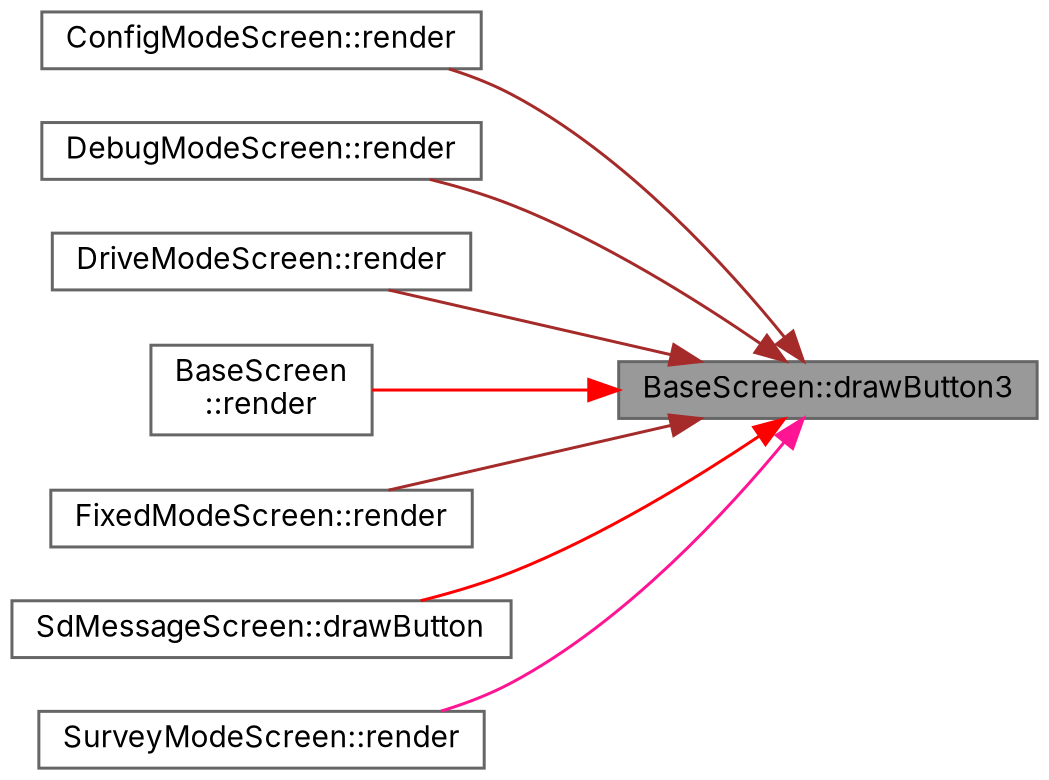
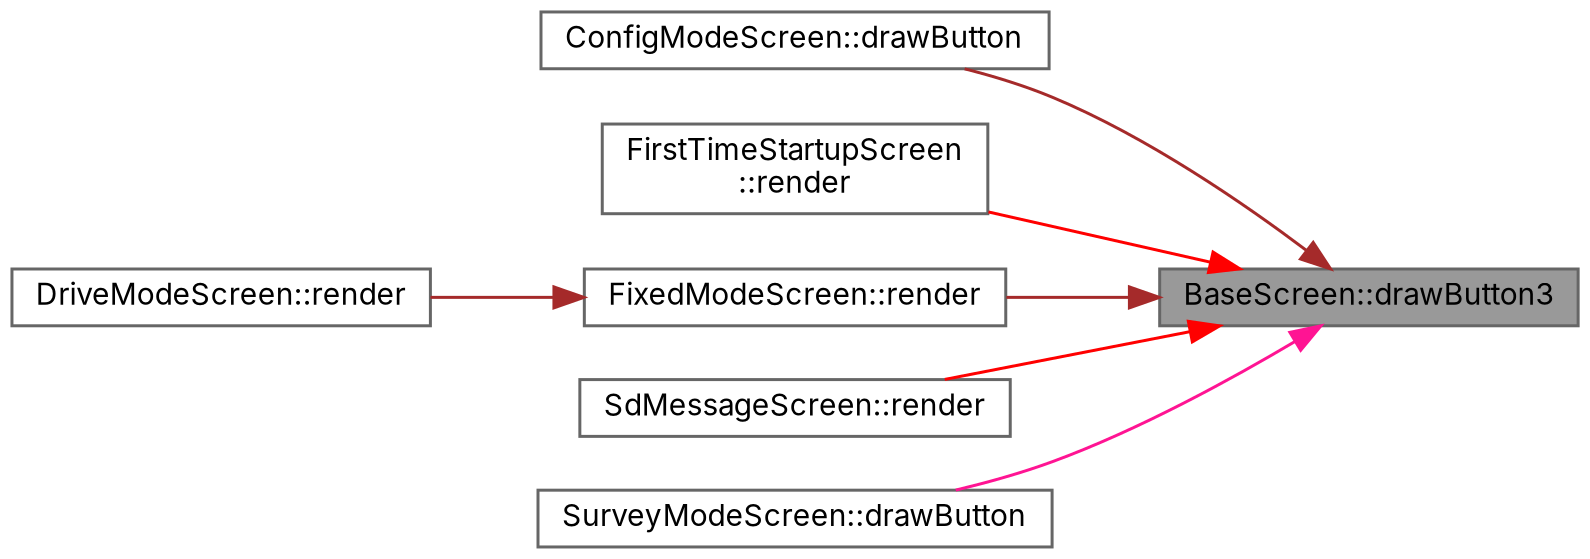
node "ConfigModeScreen::render": label "ConfigModeScreen::render" -> "ConfigModeScreen::drawButton"
node "DebugModeScreen::render": removed
edge "DriveModeScreen::render" -> "BaseScreen::drawButton3": now "DriveModeScreen::render" -> "FixedModeScreen::render"
node "BaseScreen ::render": label "BaseScreen ::render" -> "FirstTimeStartupScreen ::render"
node "SdMessageScreen::drawButton": label "SdMessageScreen::drawButton" -> "SdMessageScreen::render"
node "SurveyModeScreen::render": label "SurveyModeScreen::render" -> "SurveyModeScreen::drawButton"
